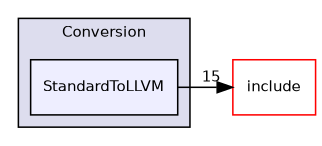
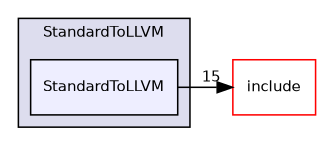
cluster "Conversion": label "Conversion" -> "StandardToLLVM"
